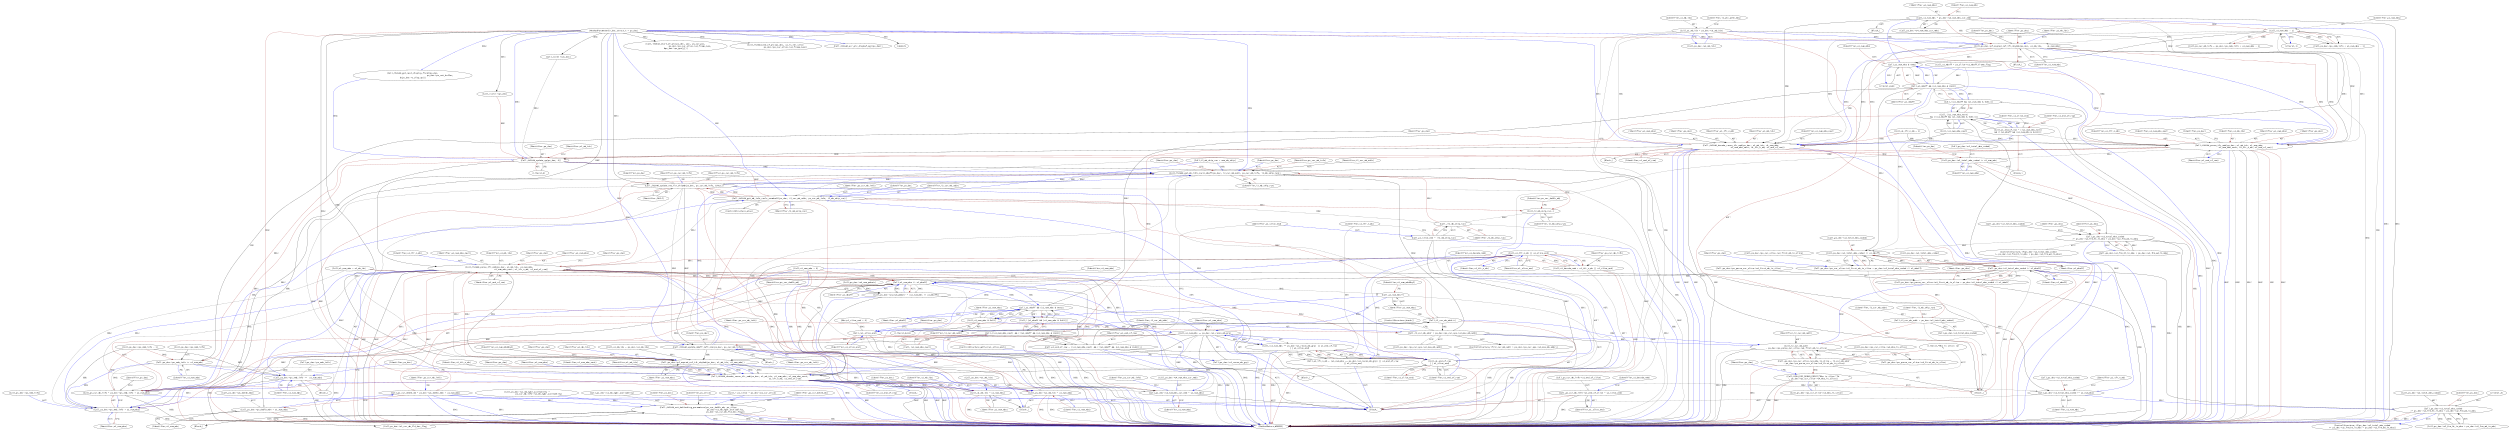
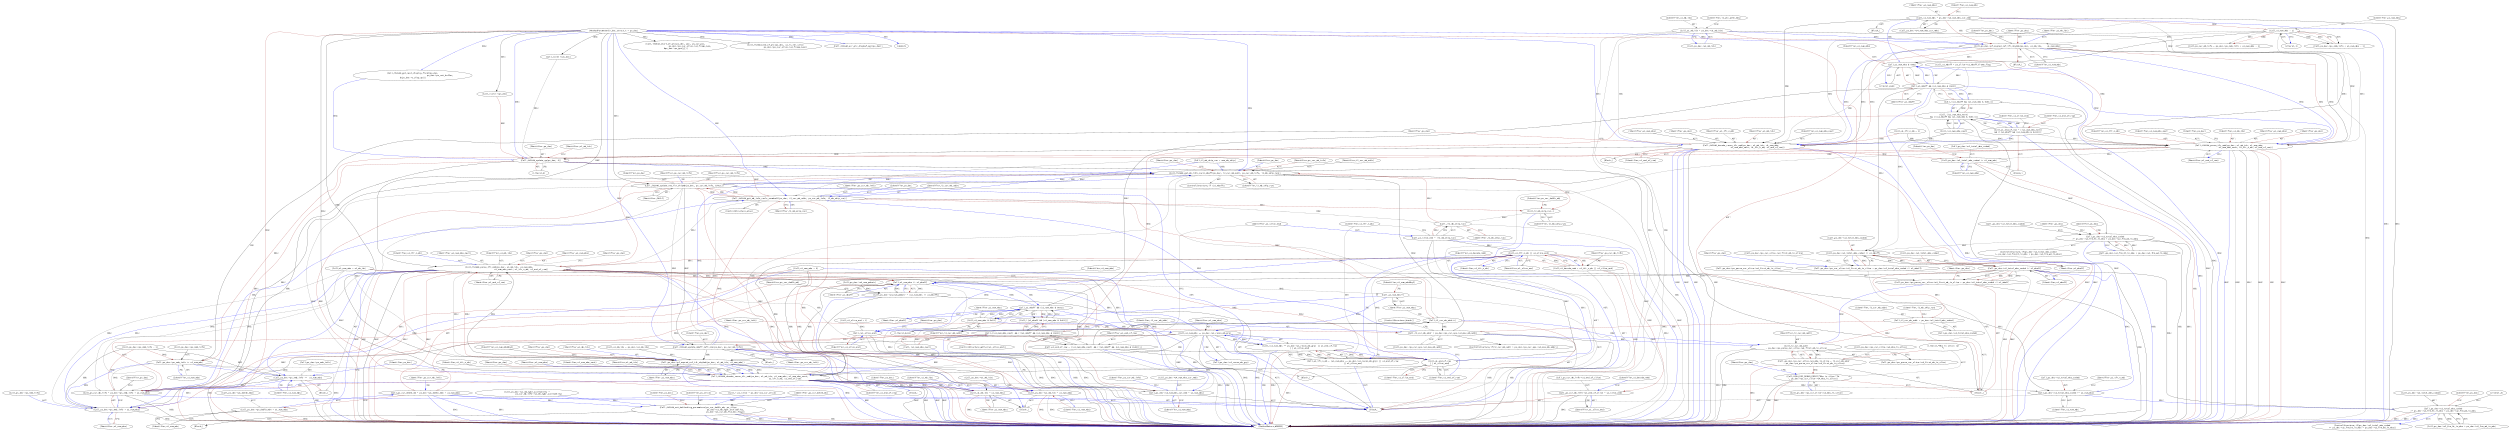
edge "(MethodParameterIn,dec_struct_t * ps_dec)" -> "1000129": color black -> blue
node "(ControlStructure,if (u1_mbaff))": added
edge "(Call,u1_slice_end = !i2_mb_skip_run)" -> "(Call,u1_tfr_n_mb || u1_slice_end)": added, label "DDG:"
edge "(Call,u1_num_mbs = 0)" -> "(Call,u1_num_mbs >> u1_mbaff)": removed, label "DDG:"
edge "(Call,u1_tfr_n_mb || u1_slice_end)" -> "(Call,ps_cur_mb_info->u1_end_of_slice = u1_slice_end)": added, label "DDG:"
node "(Mbs,u1_slice_end = 0)": label "(Mbs,u1_slice_end = 0)" -> "(Call,u1_slice_end = 0)"
edge "(Call,i2_cur_mb_addr = ps_dec->u2_total_mbs_coded)" -> "(Call,i2_cur_mb_addr > ps_dec->ps_cur_sps->u2_max_mb_addr)": added, label "DDG:"
edge "(Call,u1_num_mbs = u1_mb_idx)" -> "(Call,ps_cur_mb_info = ps_dec->ps_nmb_info + u1_num_mbs)": added, label "DDG:"
edge "(Call,u1_num_mbs >> u1_mbaff)" -> "(Call,ps_dec->ps_deblk_mbn + u1_num_mbs)": removed, label "DDG:"
edge "(ControlStructure,while(!u1_slice_end))" -> "(Call,ps_dec->u1_recon_mb_grp)": now "(Call,u1_num_mbs == ps_dec->u1_recon_mb_grp)" -> "(Call,ps_dec->u1_recon_mb_grp)"
edge "(Call,u1_num_mbs = 0)" -> "(Call,u1_mb_idx = u1_num_mbs)": color blue -> black
node "(Call,ps_dec->u1_mb_ngbr_availablity)": removed
edge "(Call,u1_num_mbs - 1)" -> "(MethodReturn,WORD32)": removed, label "DDG:"
edge "(Call,u1_end_of_row || u1_slice_end)" -> "(MethodReturn,WORD32)": removed, label "DDG:"
node "(Call,ps_dec->u1_cur_mb_fld_dec_flag)": removed
